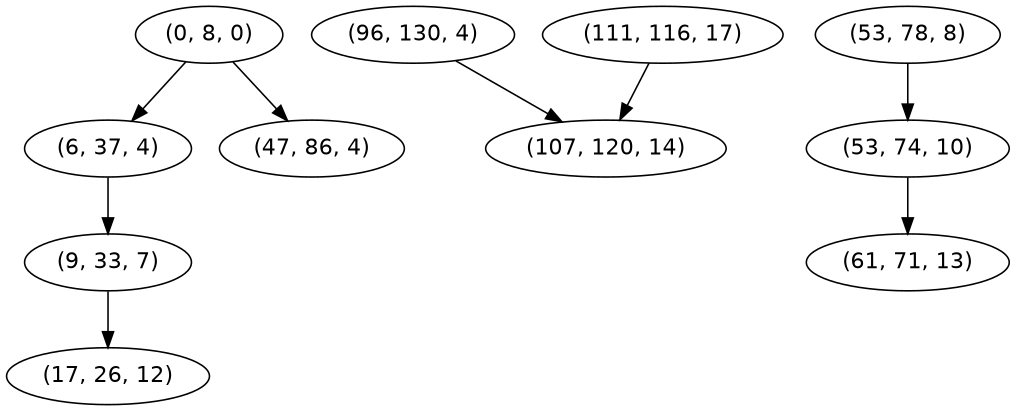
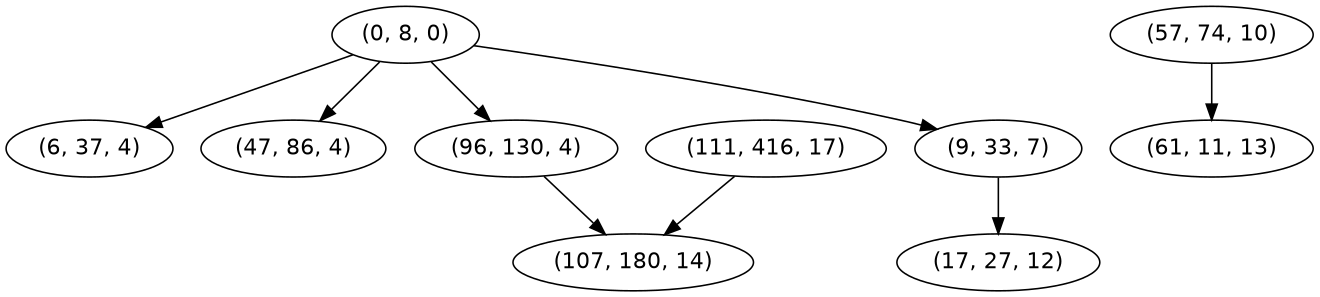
node "(111, 116, 17)": label "(111, 116, 17)" -> "(111, 416, 17)"
node "(53, 78, 8)": removed
edge "(0, 8, 0)" -> "(96, 130, 4)": added
node "(107, 120, 14)": label "(107, 120, 14)" -> "(107, 180, 14)"
node "(53, 74, 10)": label "(53, 74, 10)" -> "(57, 74, 10)"
edge "(6, 37, 4)" -> "(9, 33, 7)": now "(0, 8, 0)" -> "(9, 33, 7)"
node "(61, 71, 13)": label "(61, 71, 13)" -> "(61, 11, 13)"
node "(17, 26, 12)": label "(17, 26, 12)" -> "(17, 27, 12)"
